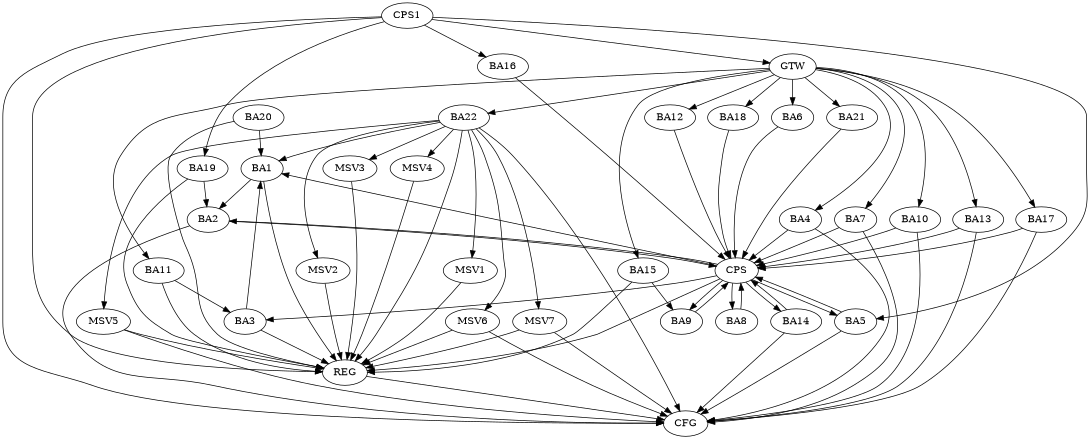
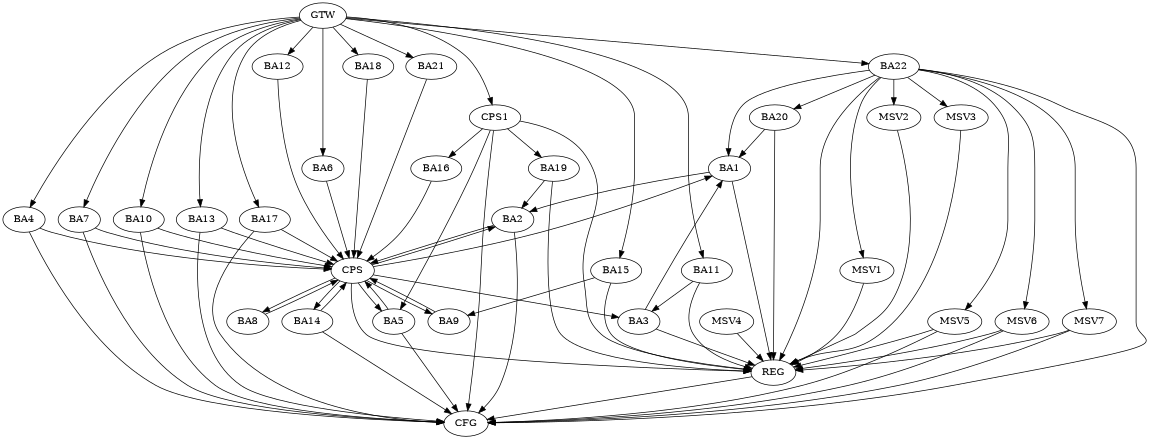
edge "CPS1" -> "GTW": reversed
edge "BA22" -> "MSV4": now "BA22" -> "BA20"
